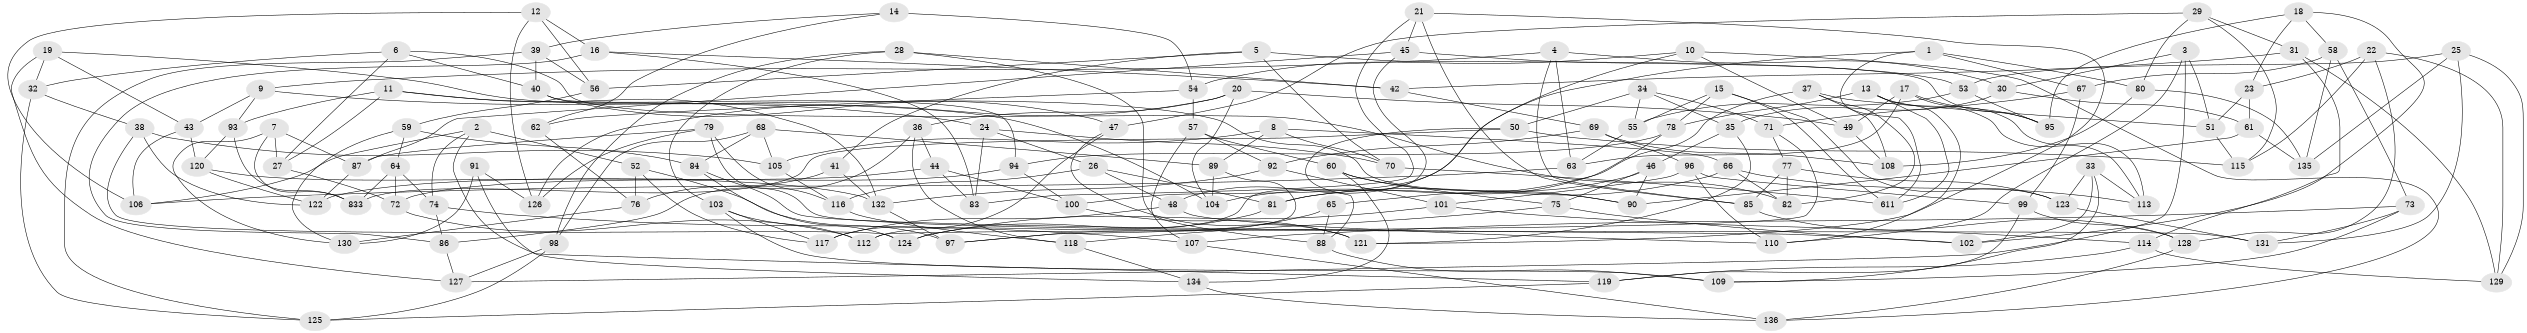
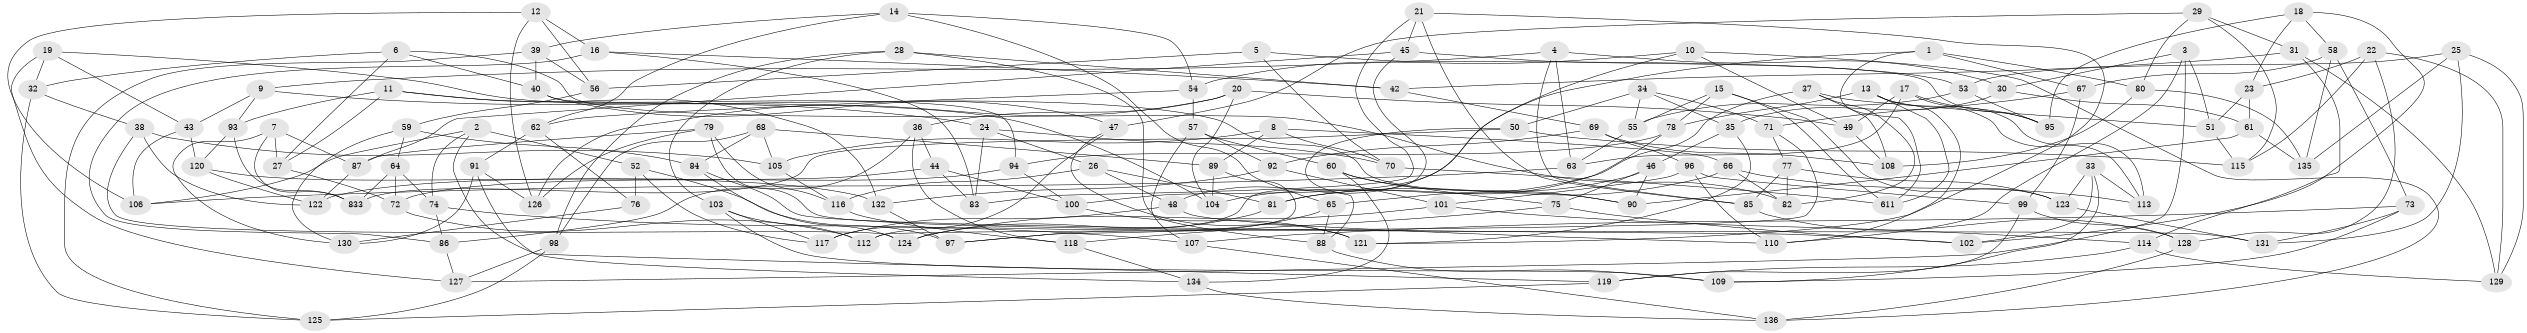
edge "14" -- "65": added
edge "62" -- "91": added
node "41": removed
